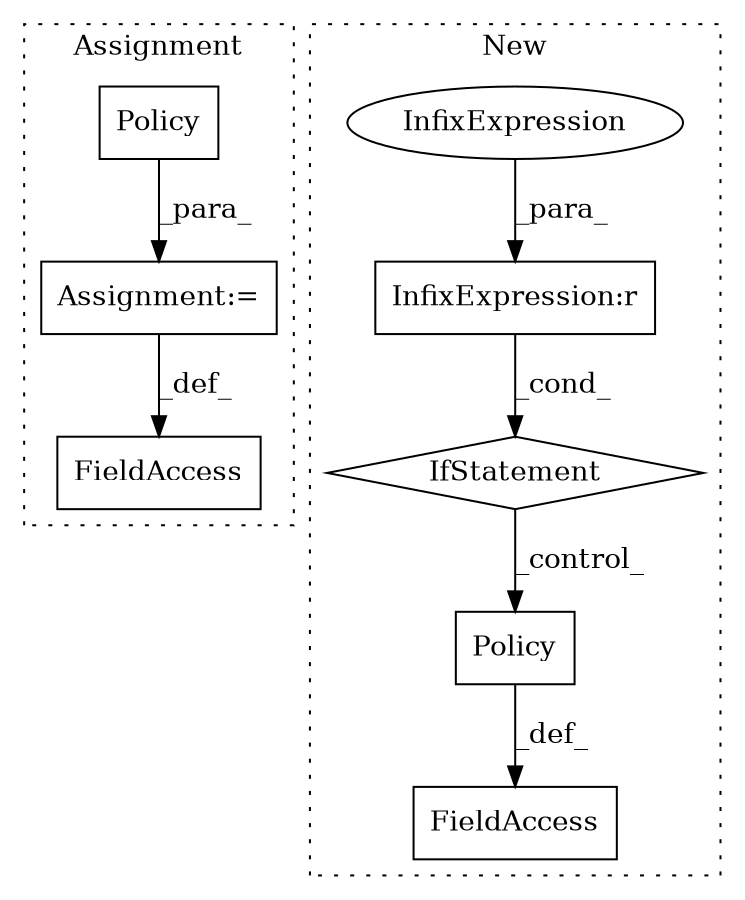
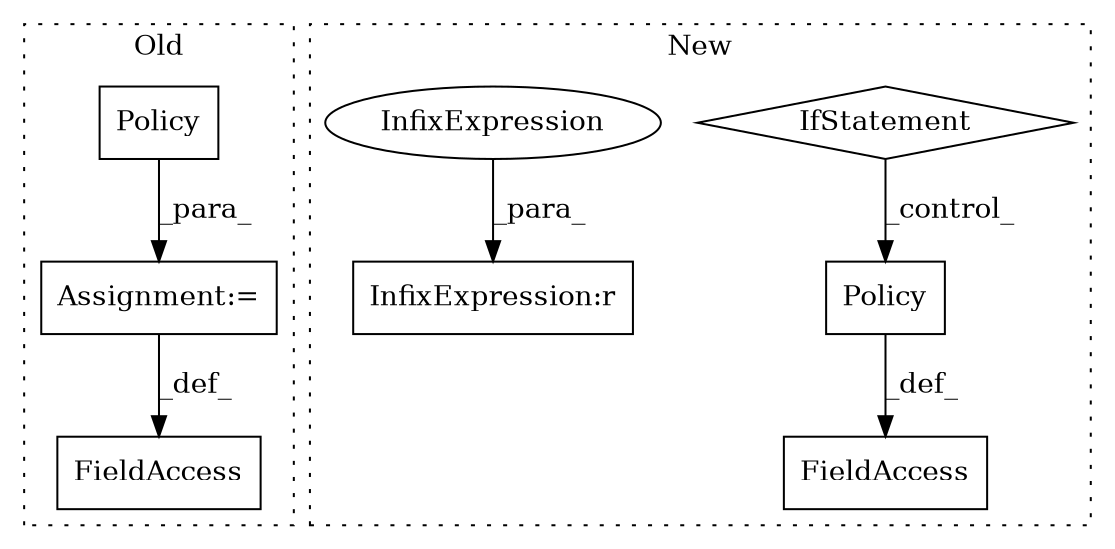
cluster "Assignment": label "Assignment" -> "Old"
edge "InfixExpression:r" -> "IfStatement": removed, label "_cond_"
